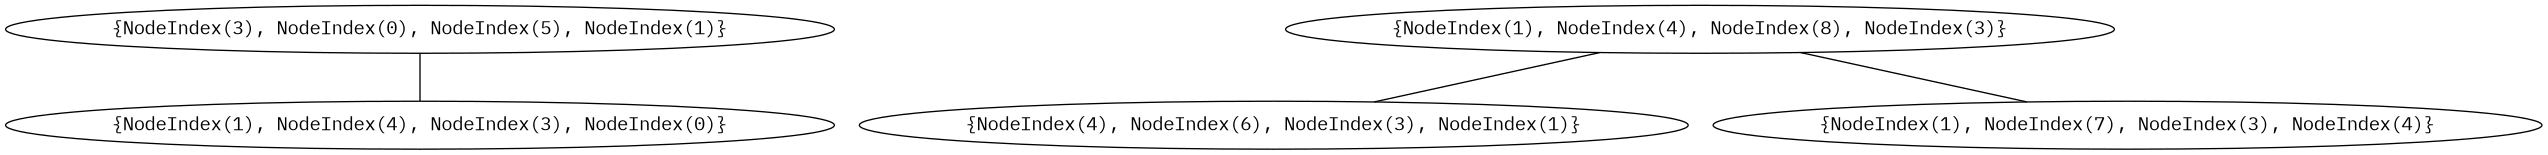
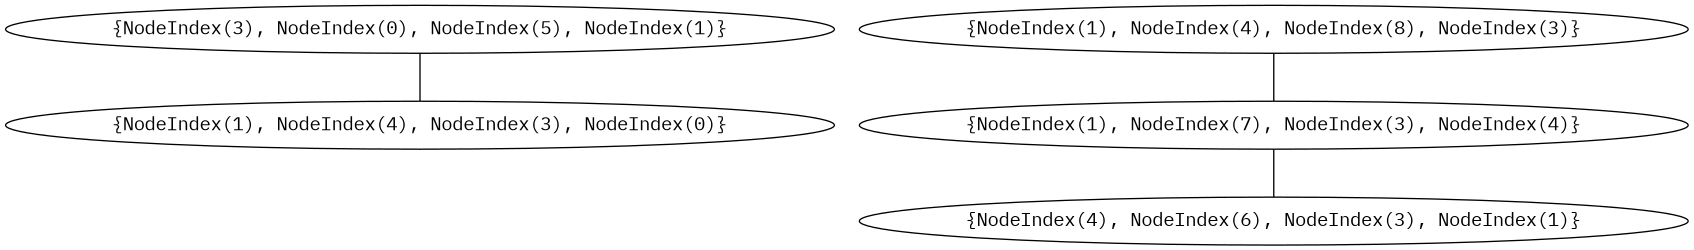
edge "{NodeIndex(1), NodeIndex(4), NodeIndex(8), NodeIndex(3)}" -- "{NodeIndex(4), NodeIndex(6), NodeIndex(3), NodeIndex(1)}": now "{NodeIndex(1), NodeIndex(7), NodeIndex(3), NodeIndex(4)}" -- "{NodeIndex(4), NodeIndex(6), NodeIndex(3), NodeIndex(1)}"
